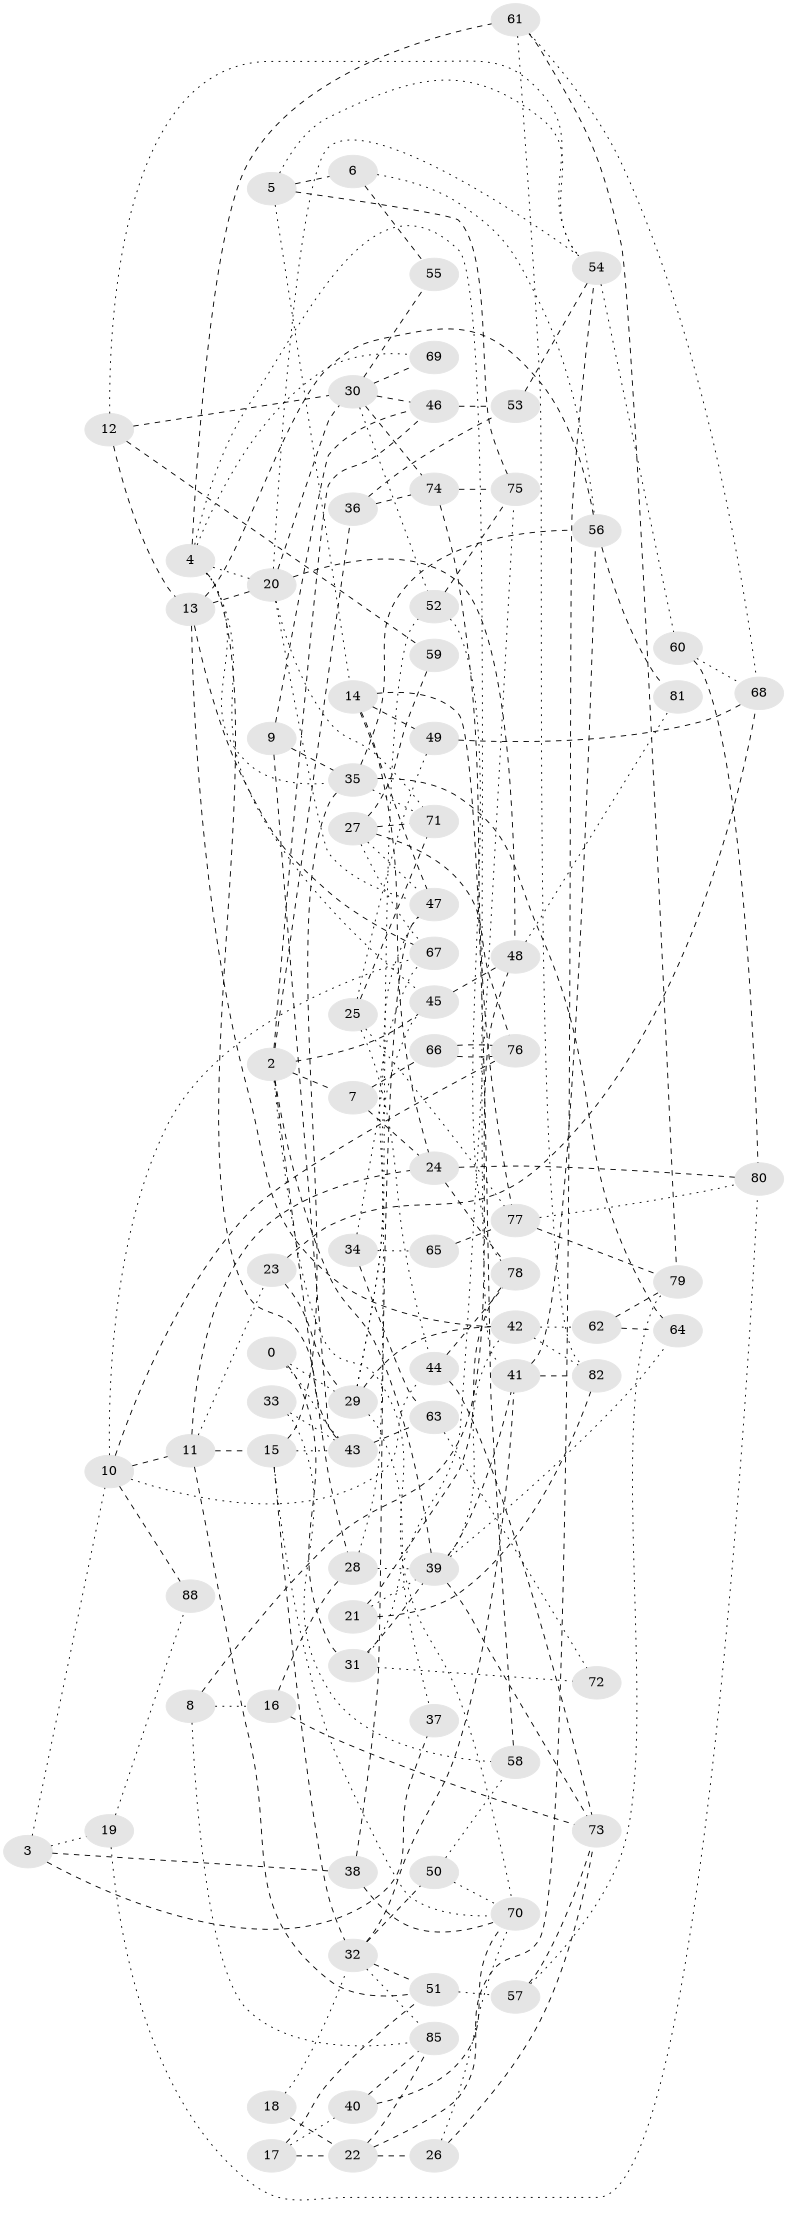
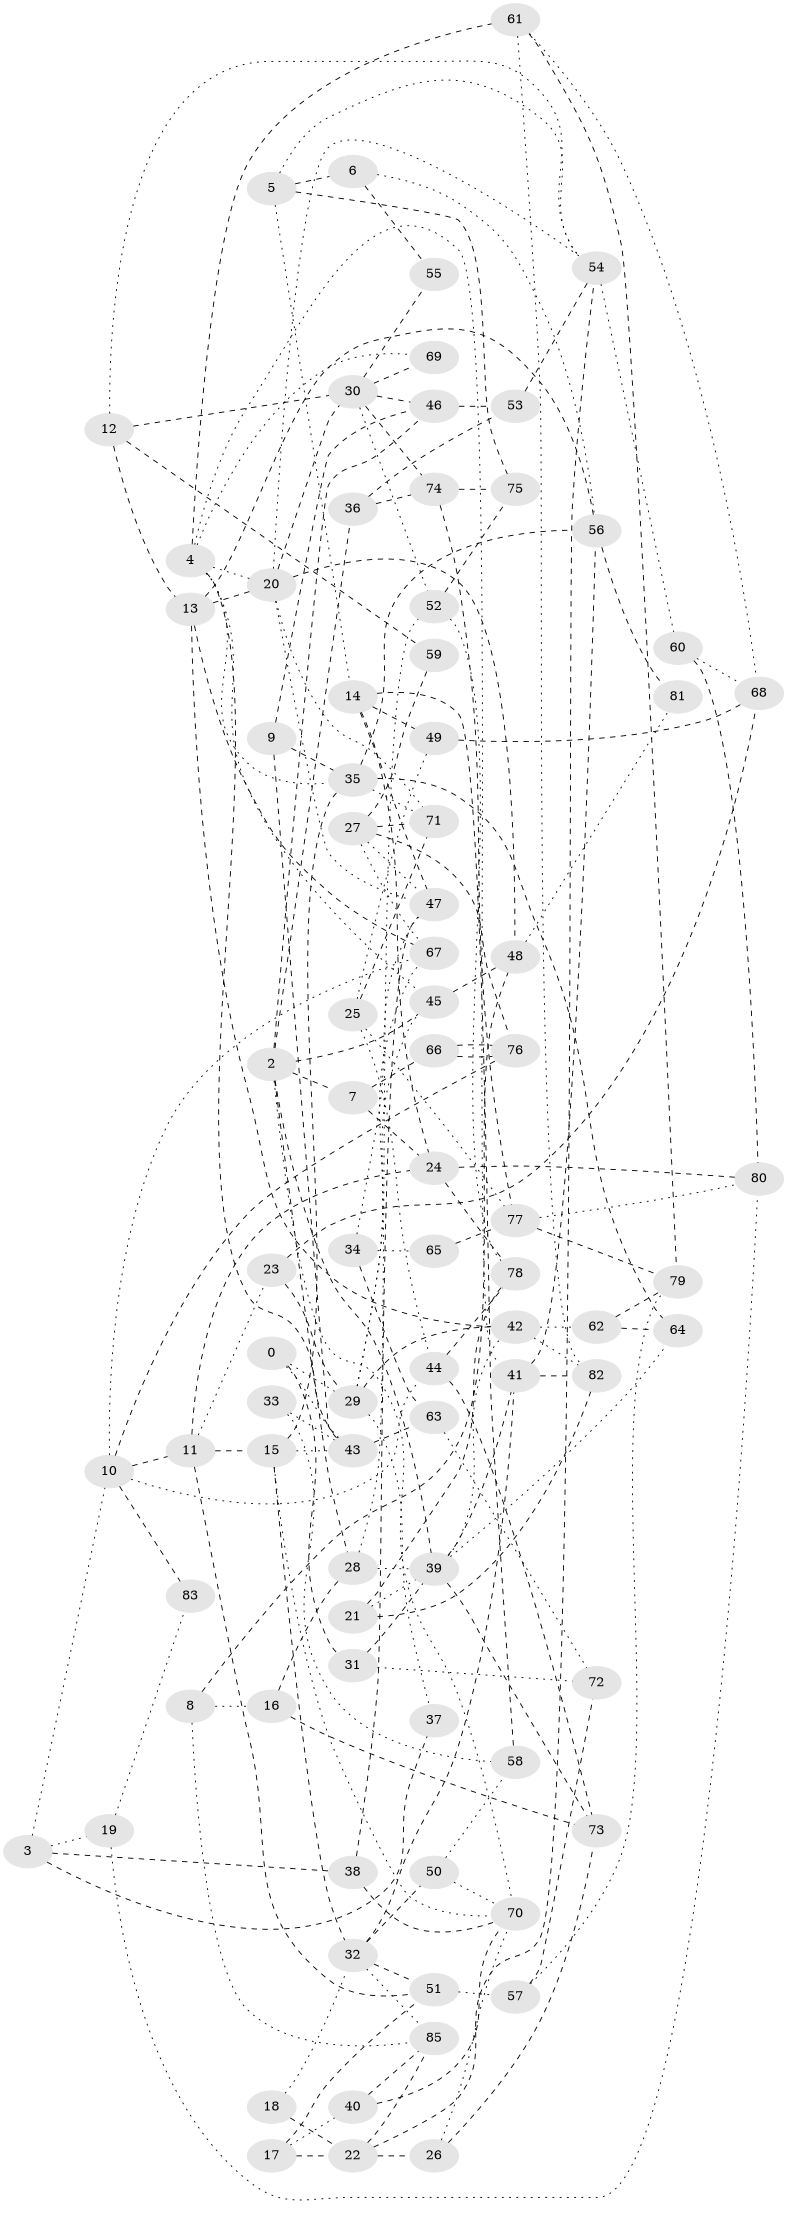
edge "75" -- "31": removed
node "88": label "88" -> "83"
edge "73" -- "57": now "72" -- "57"
